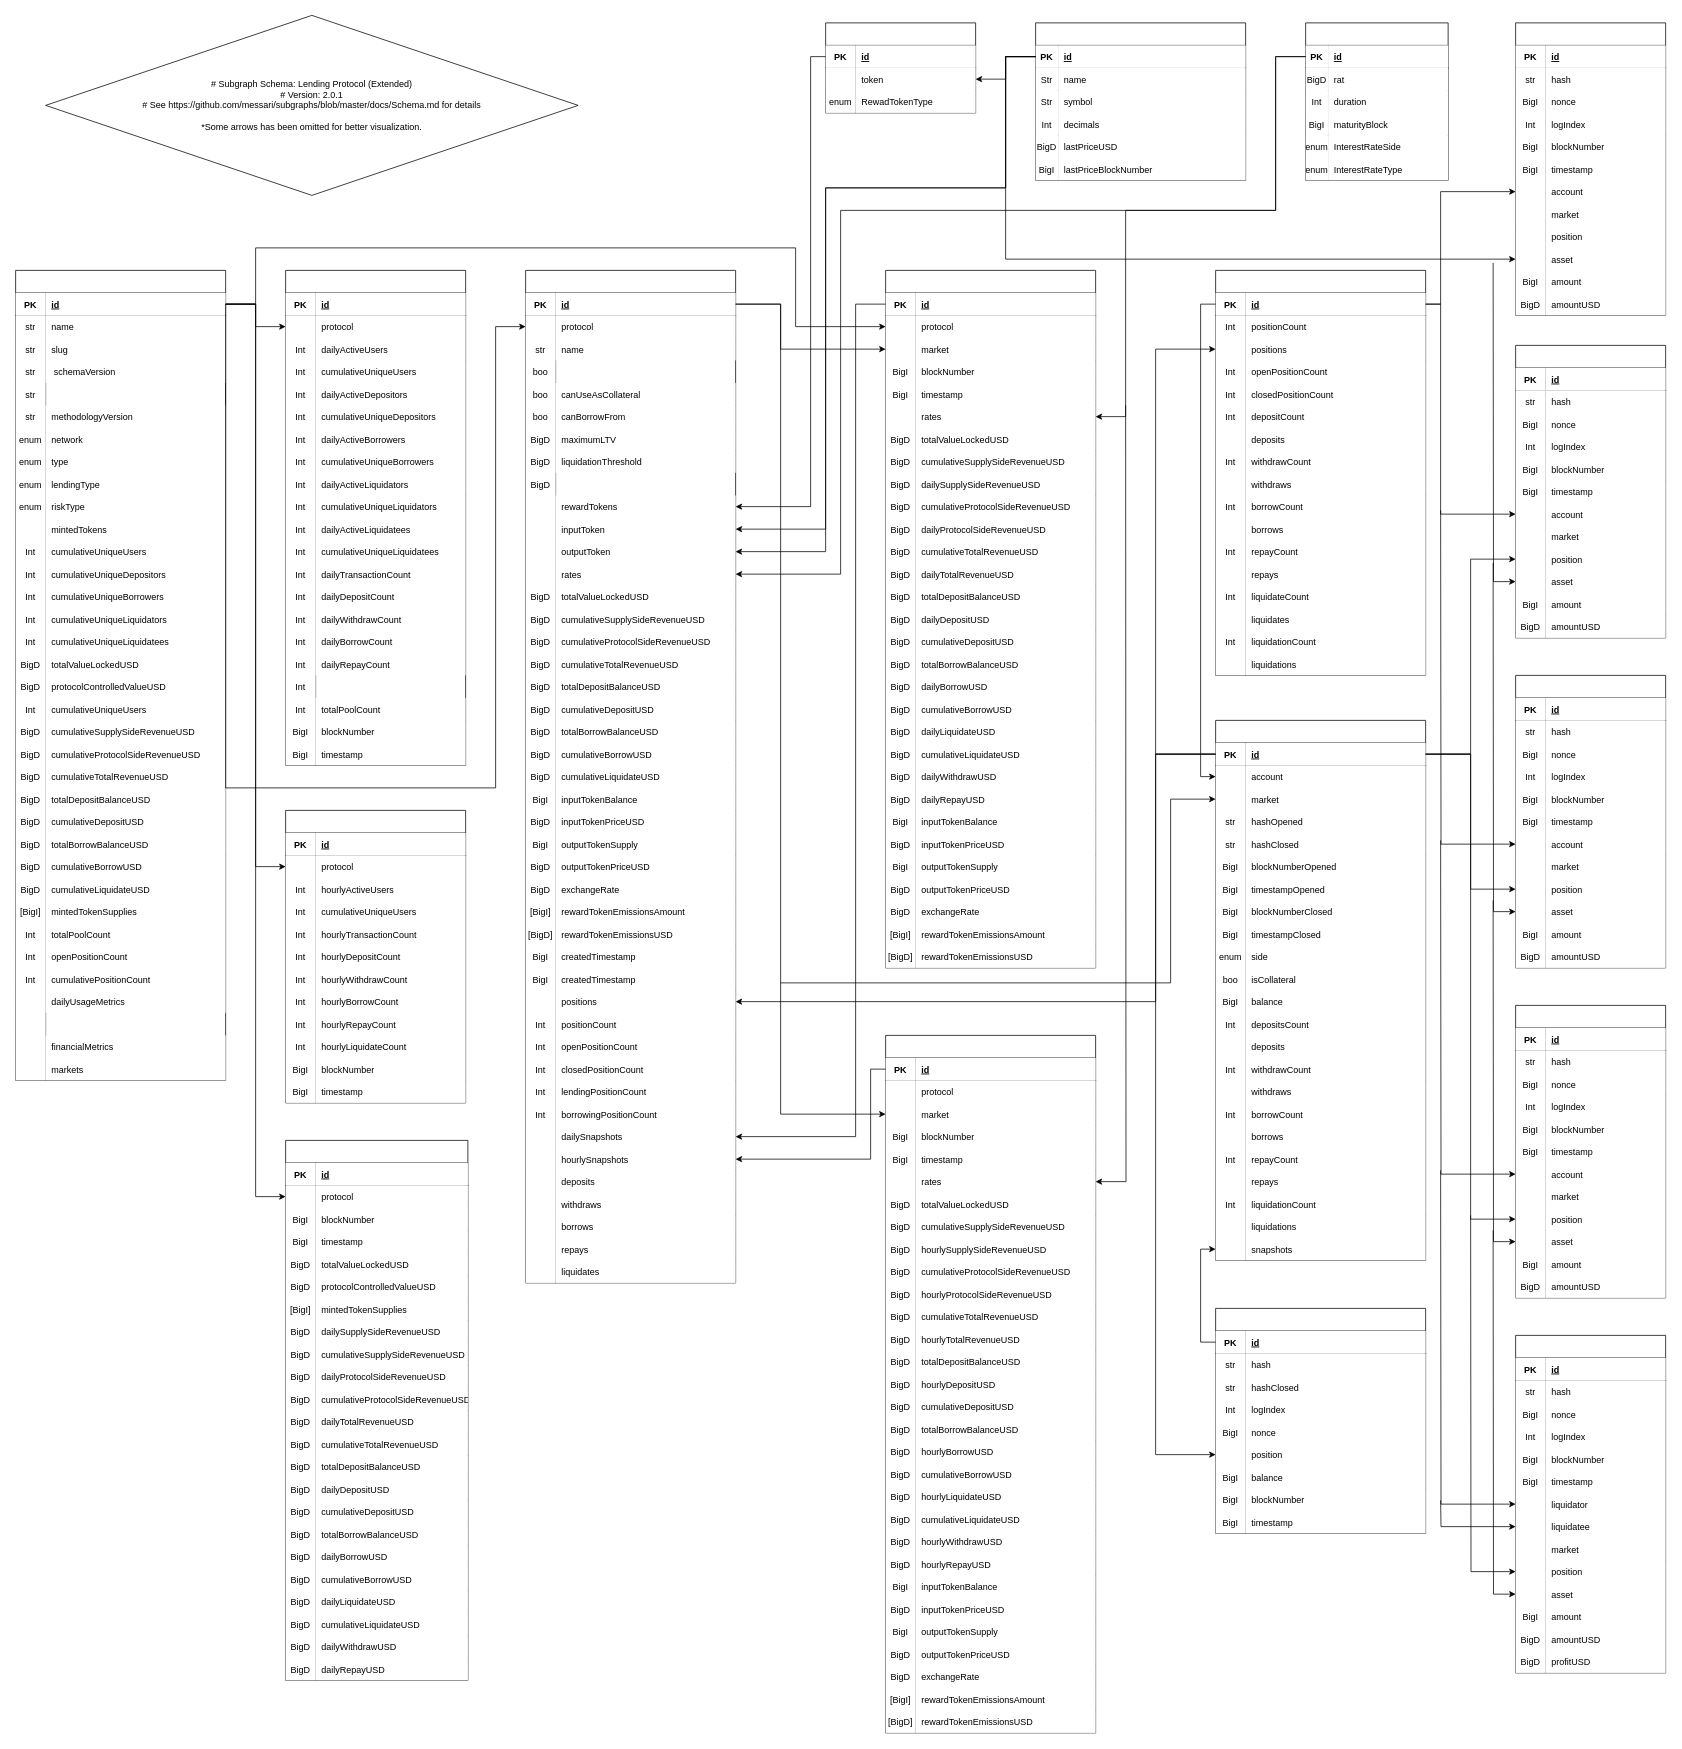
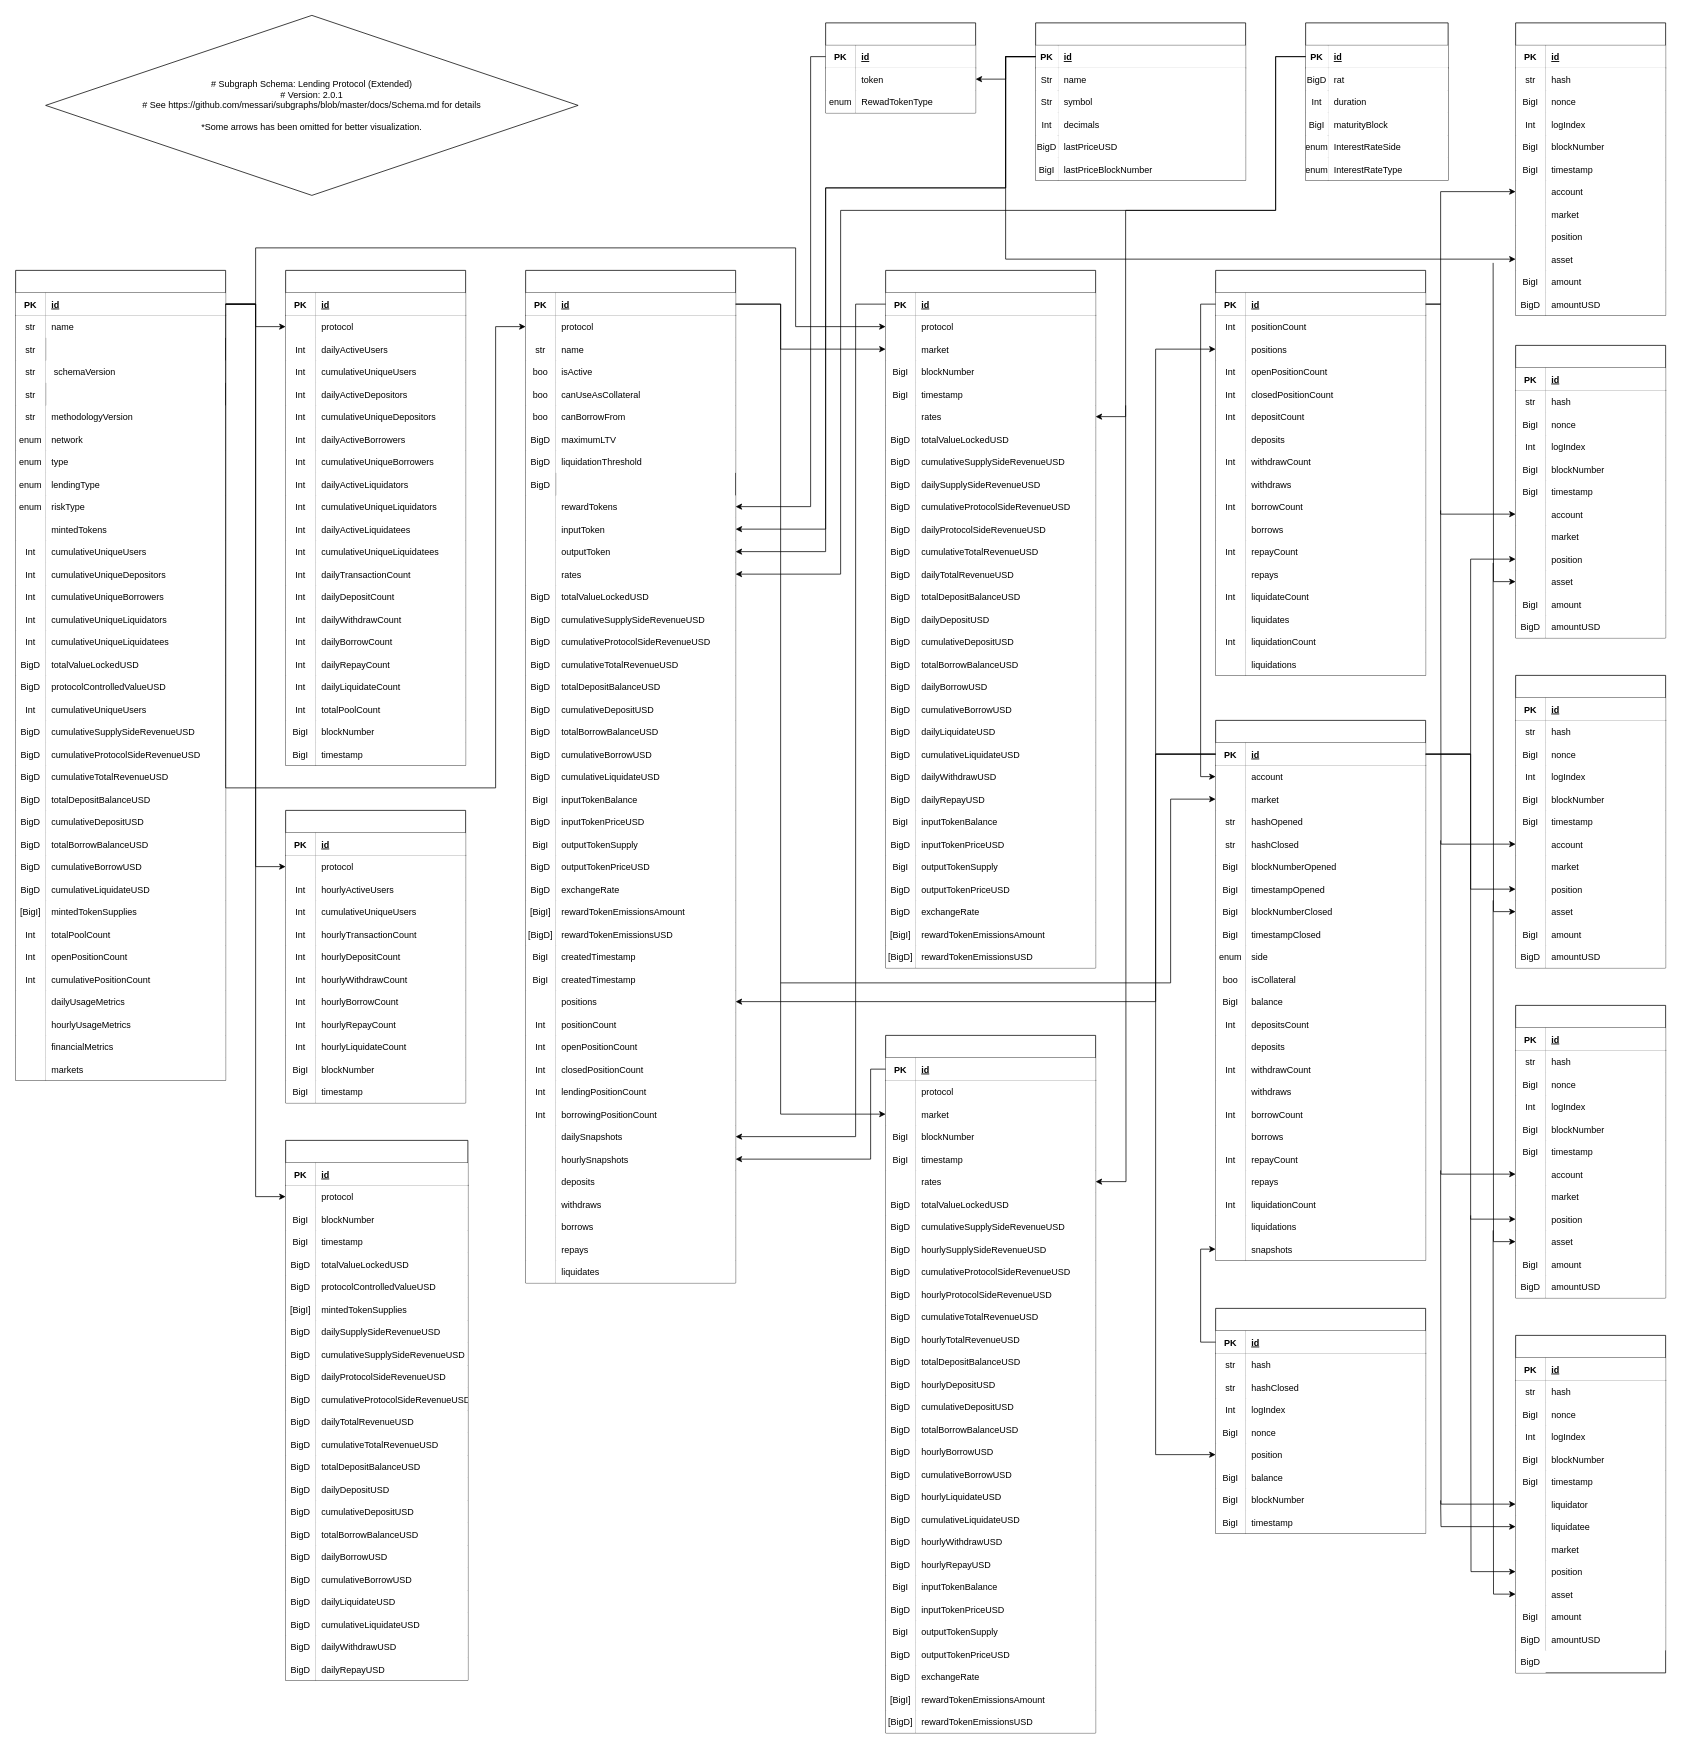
node "slug": removed
node "isActive": added
node "dailyLiquidateCount": added
node "hourlyUsageMetrics": added
node "profitUSD": removed
